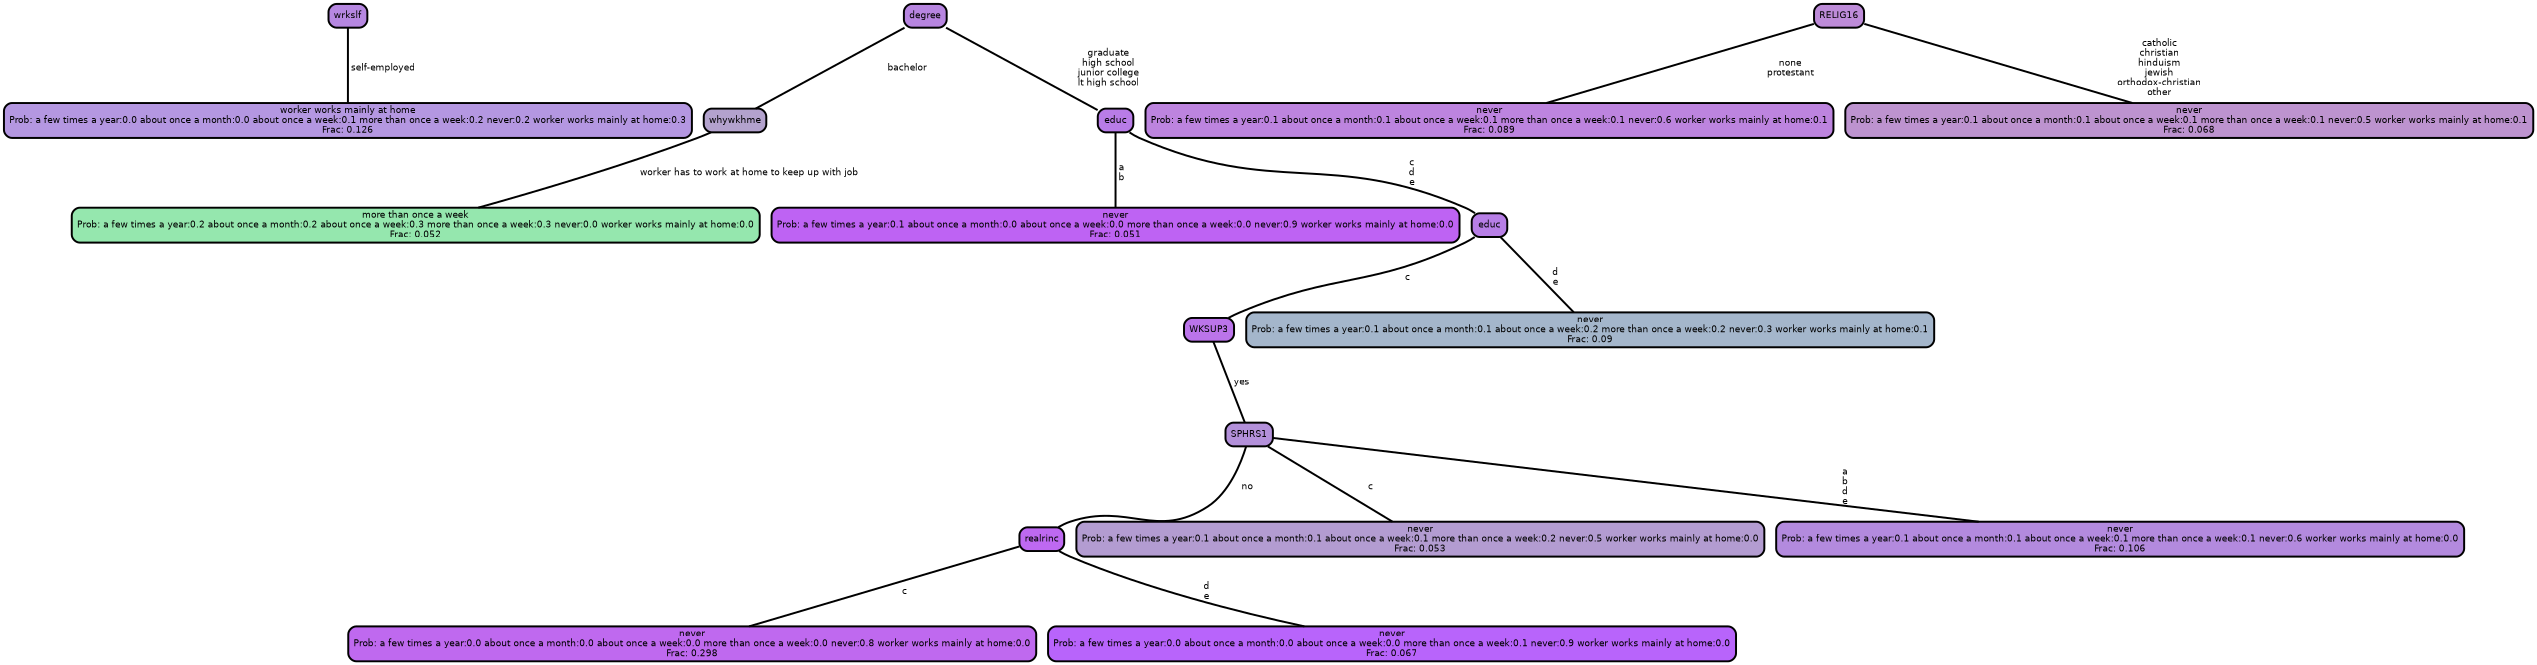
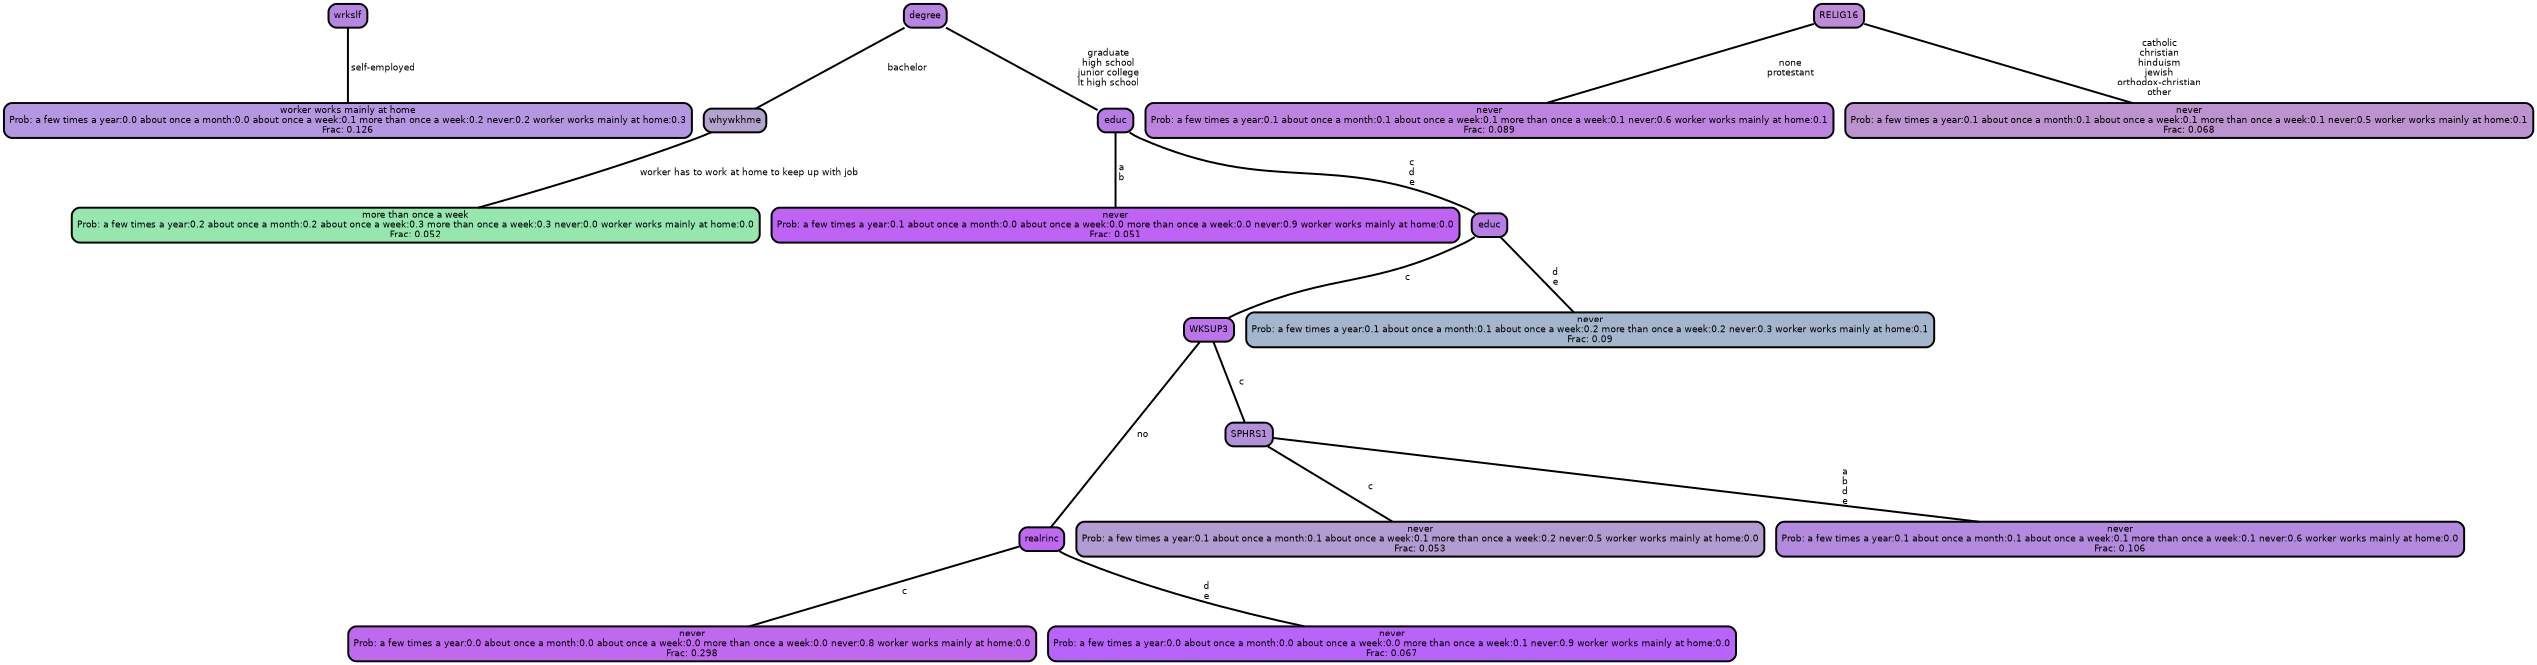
edge "WKSUP3" -- "SPHRS1": label " yes" -> " c"
edge "SPHRS1" -- "realrinc": now "WKSUP3" -- "realrinc"
